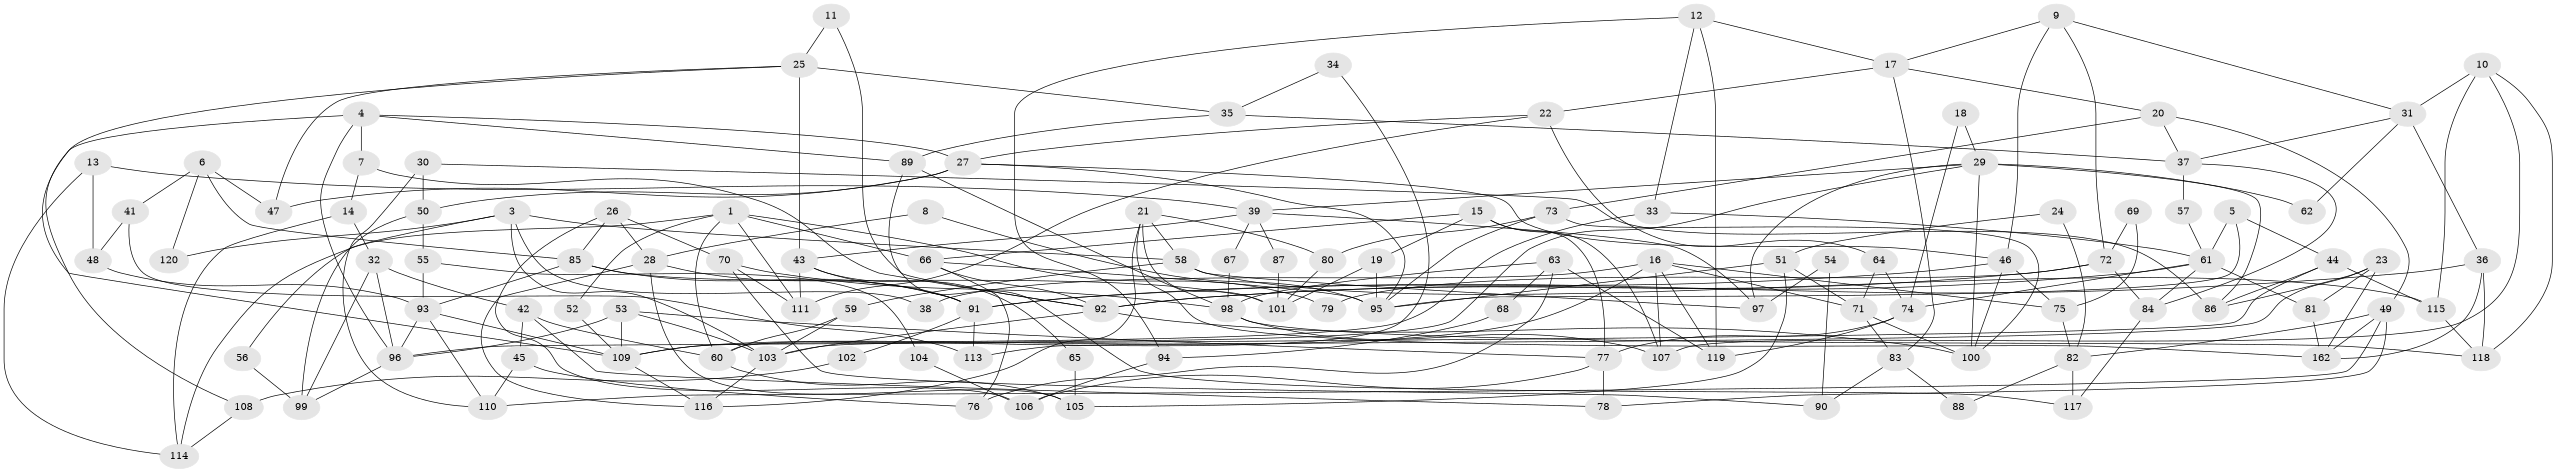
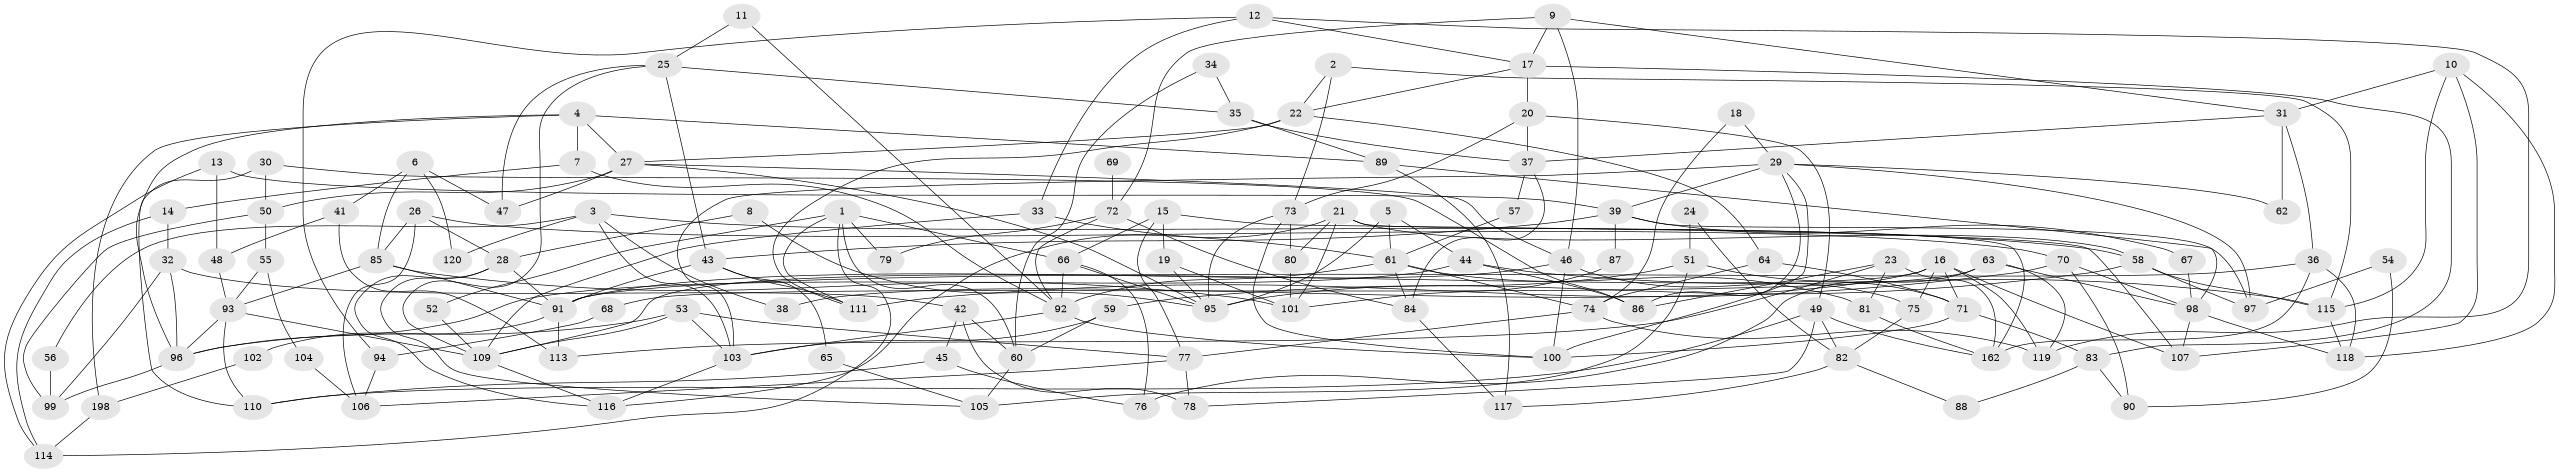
node "2": added
edge "69" -- "75": removed
node "108": label "108" -> "198"
